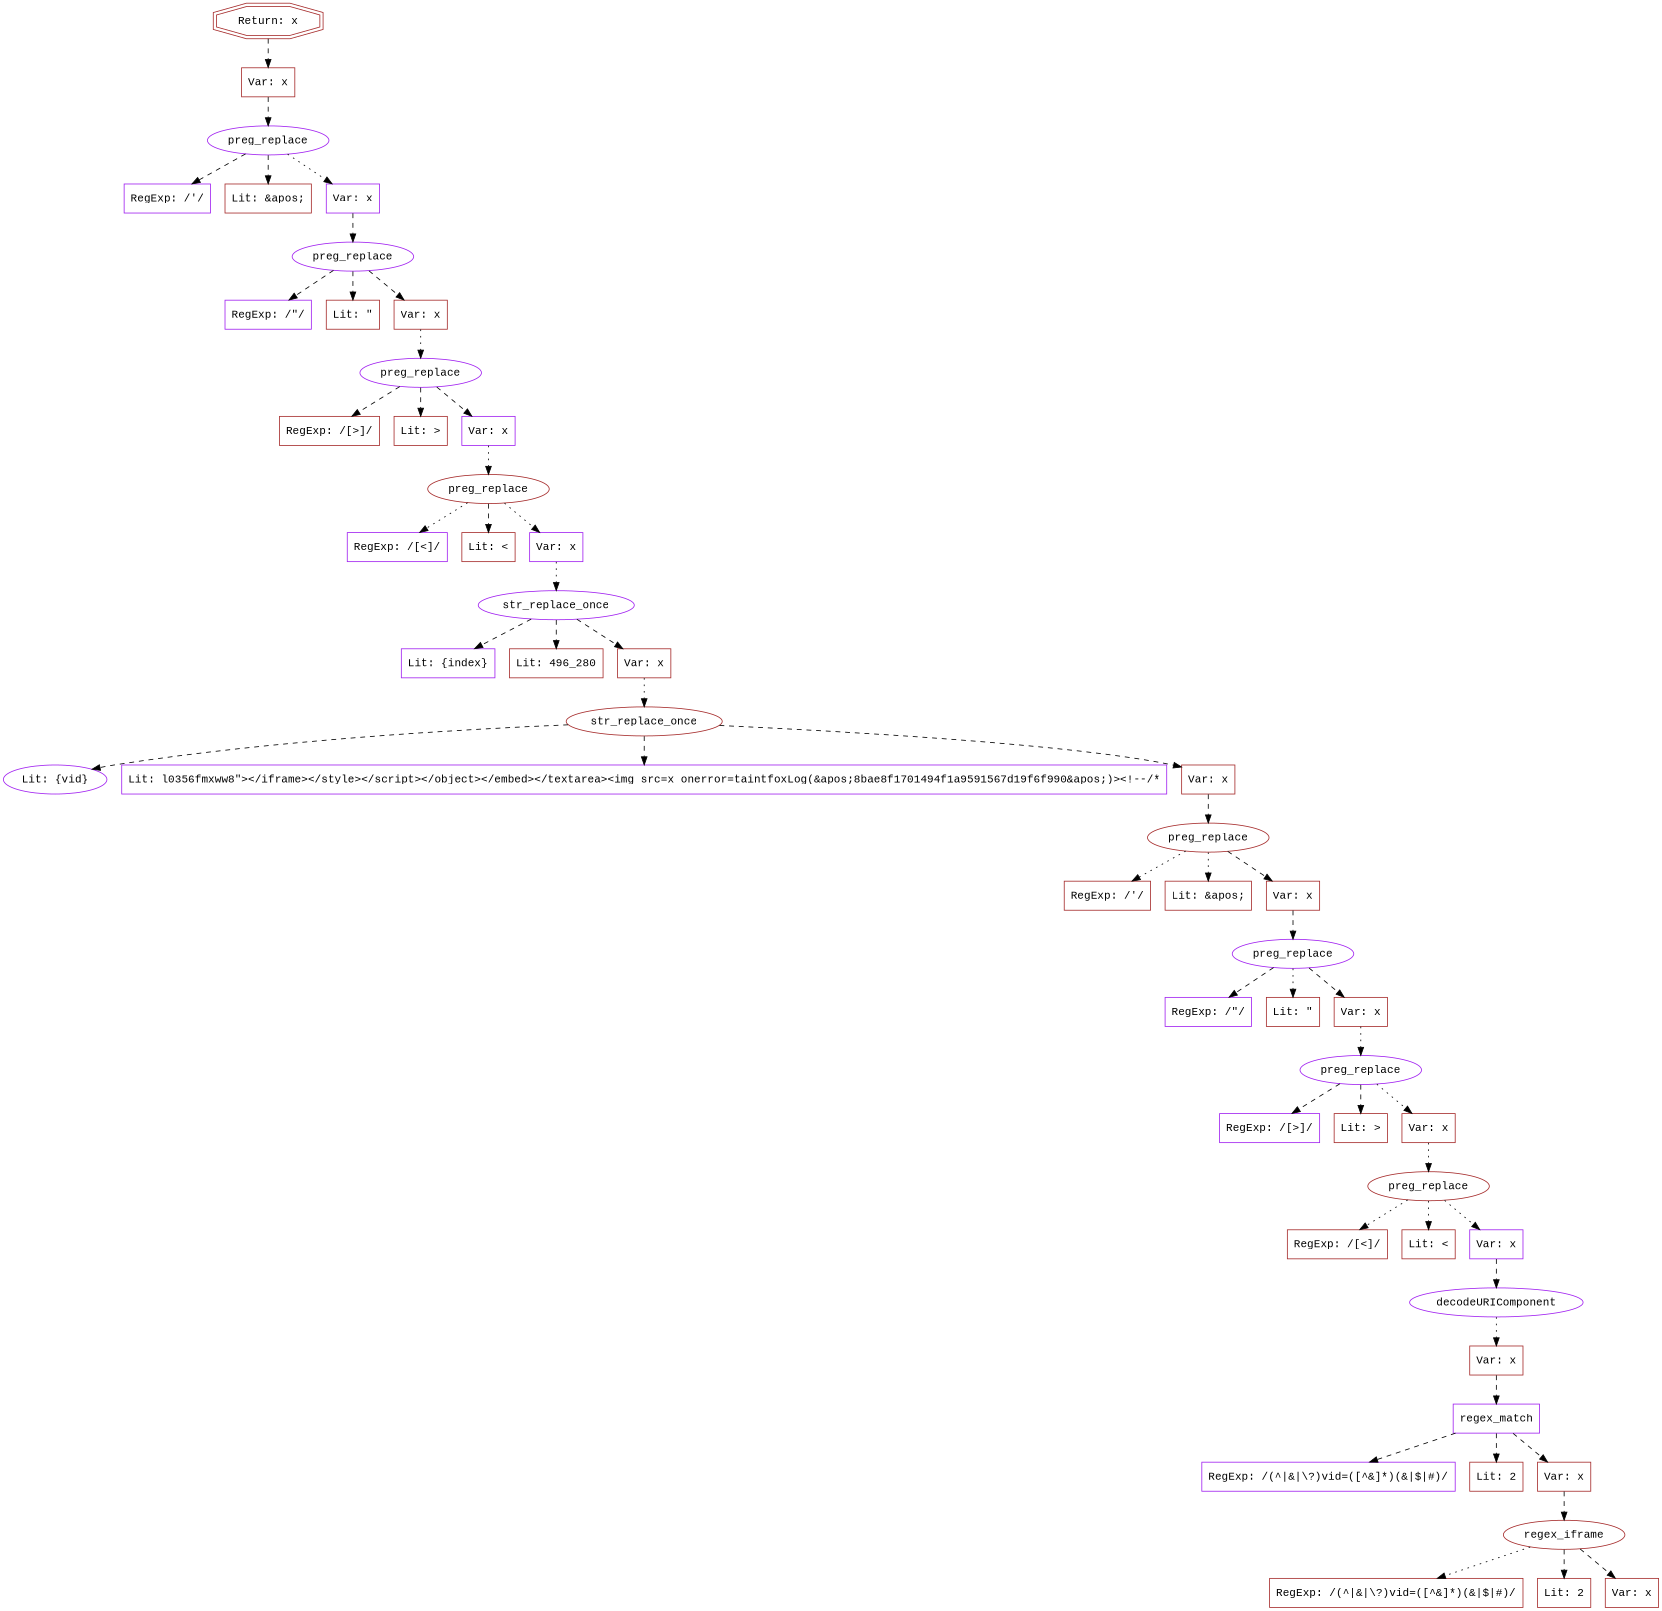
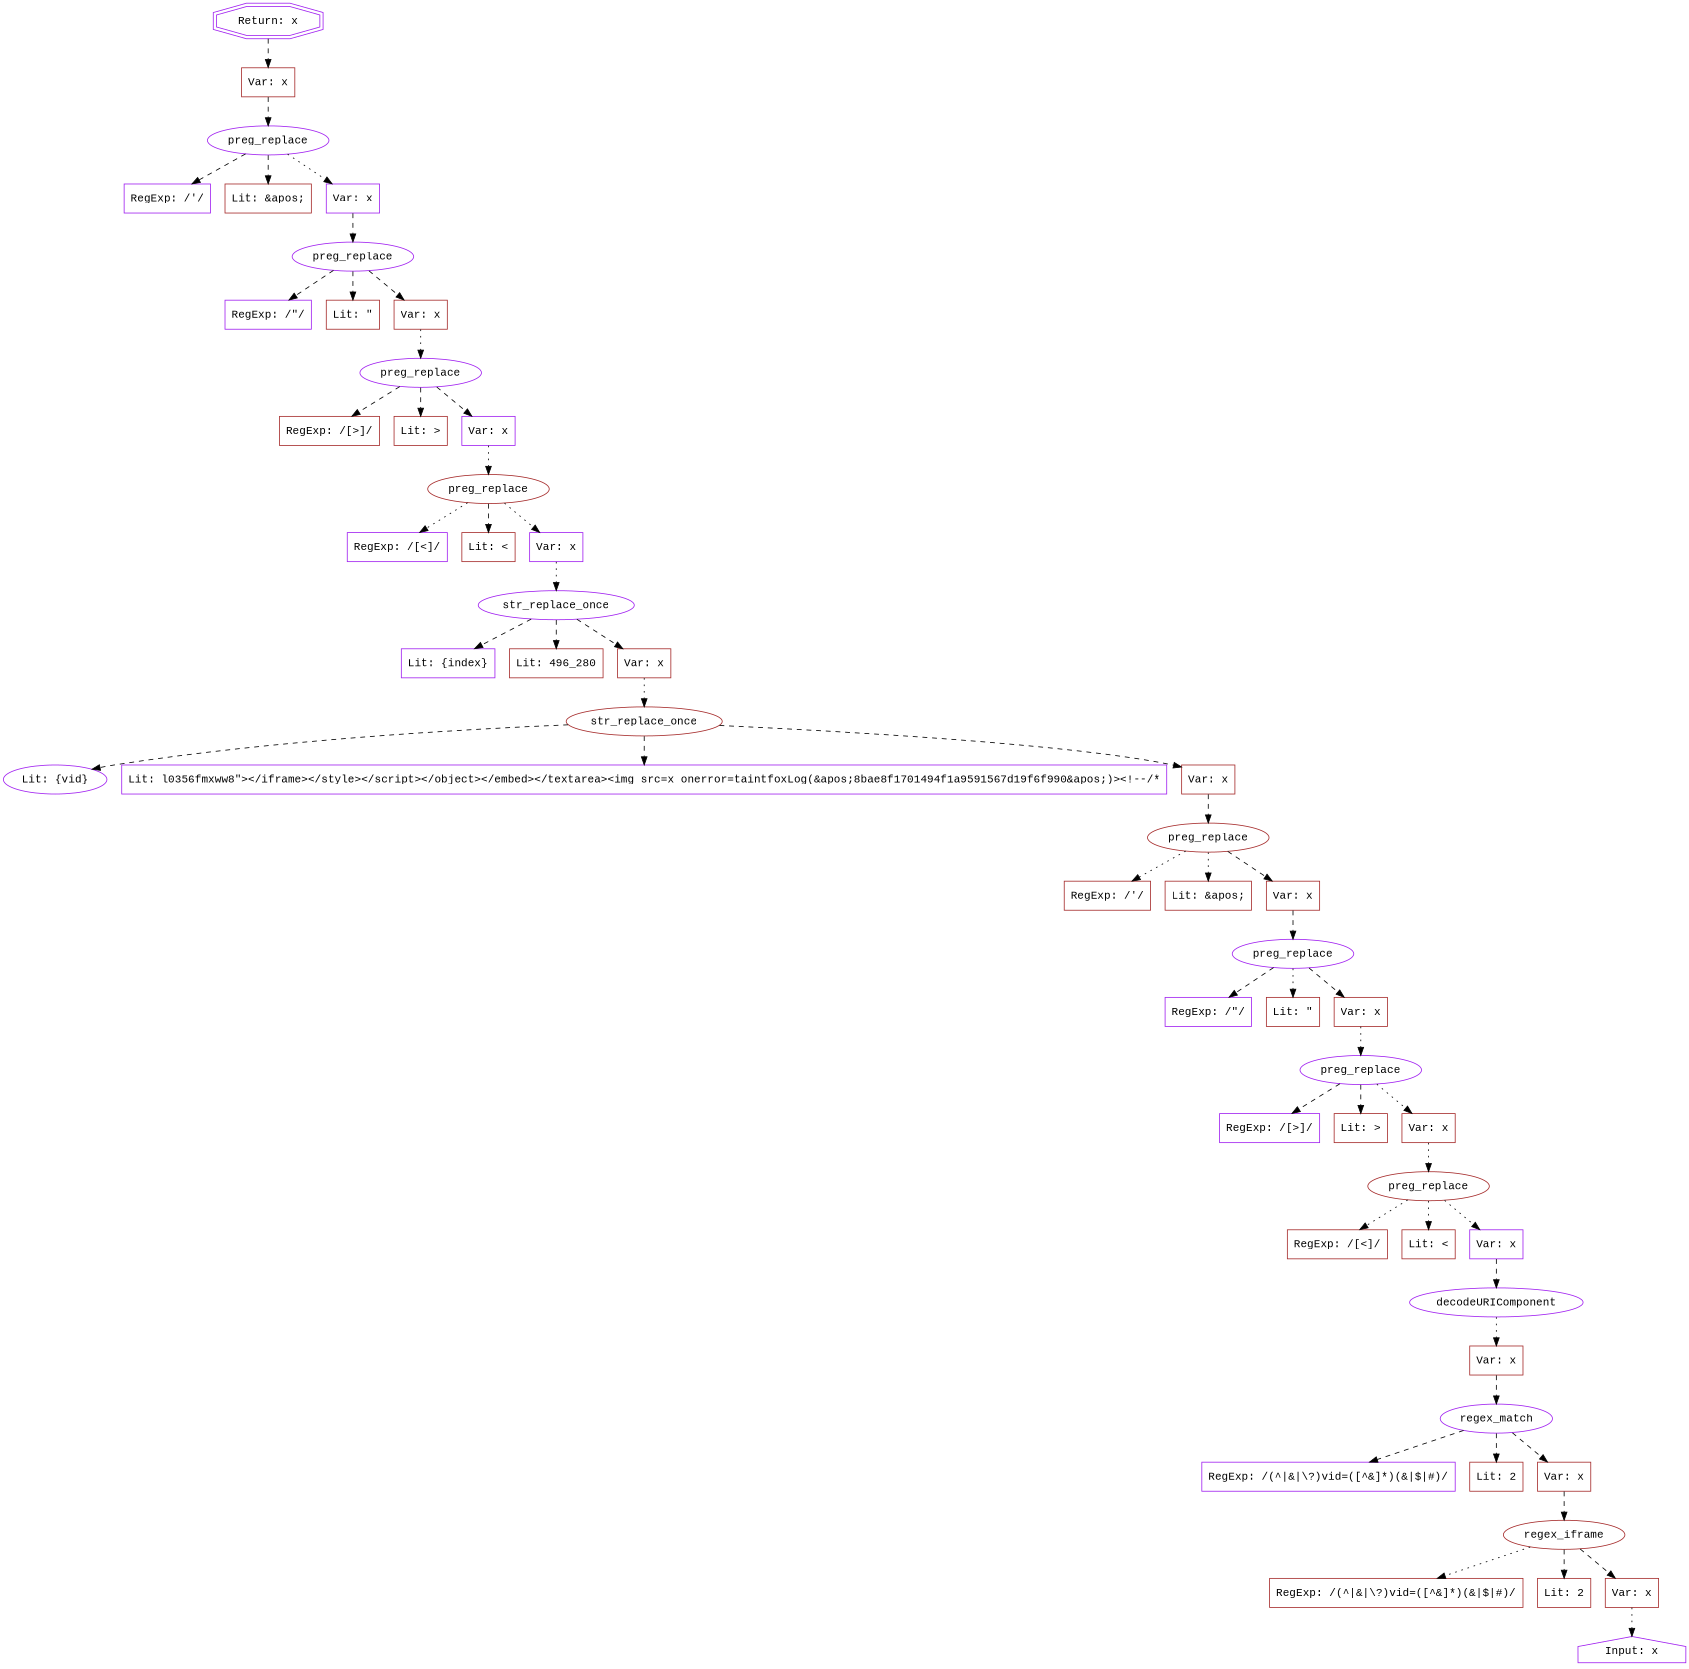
node "Return: x": color brown -> purple
node "regex_match": shape box -> ellipse
node "Input: x": added
